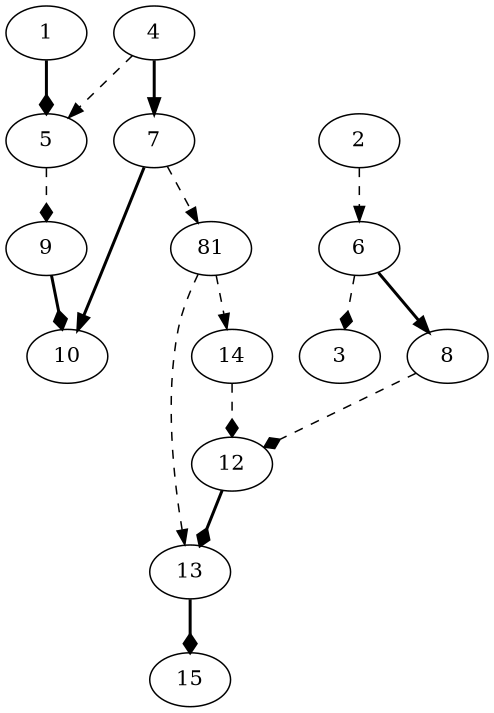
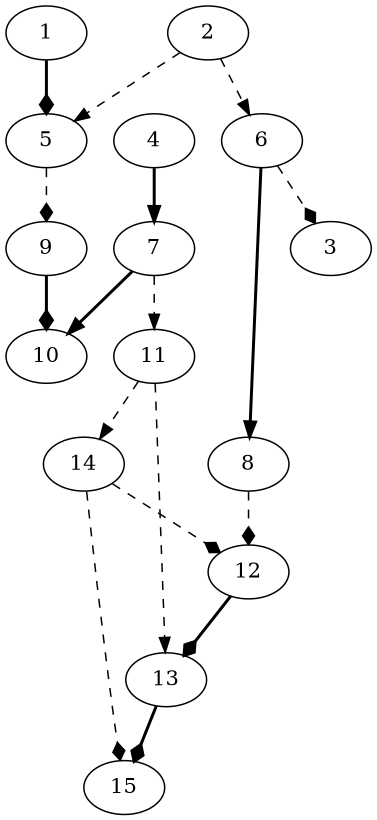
edge "4" -> "5": now "2" -> "5"
node "81": label "81" -> "11"
edge "14" -> "15": added
